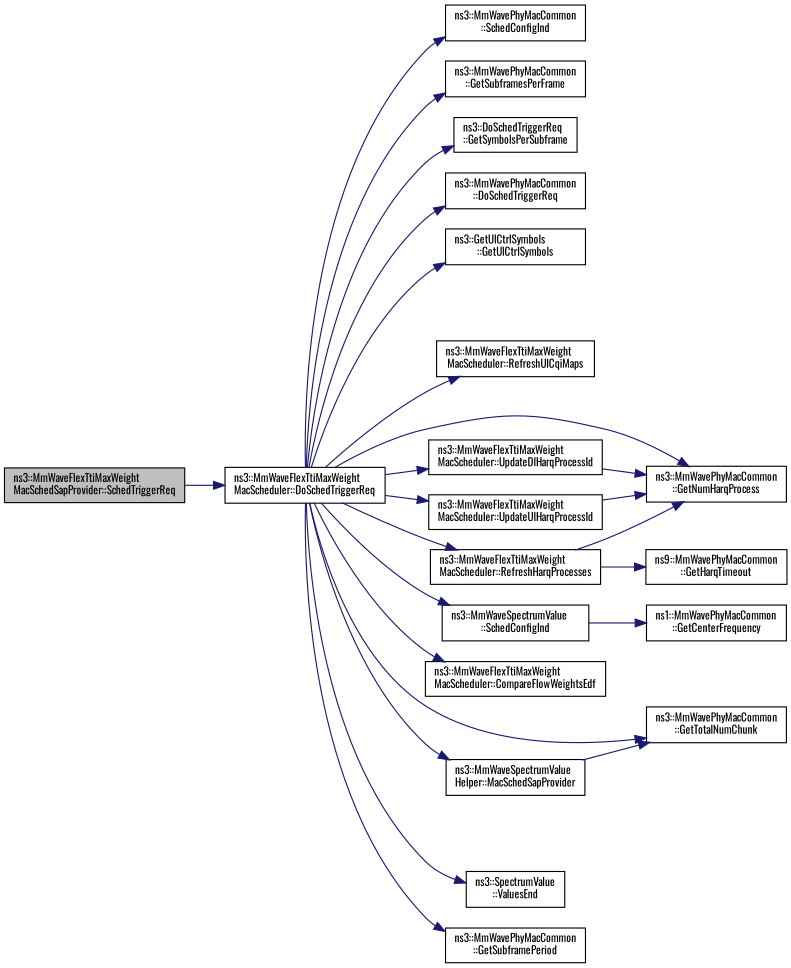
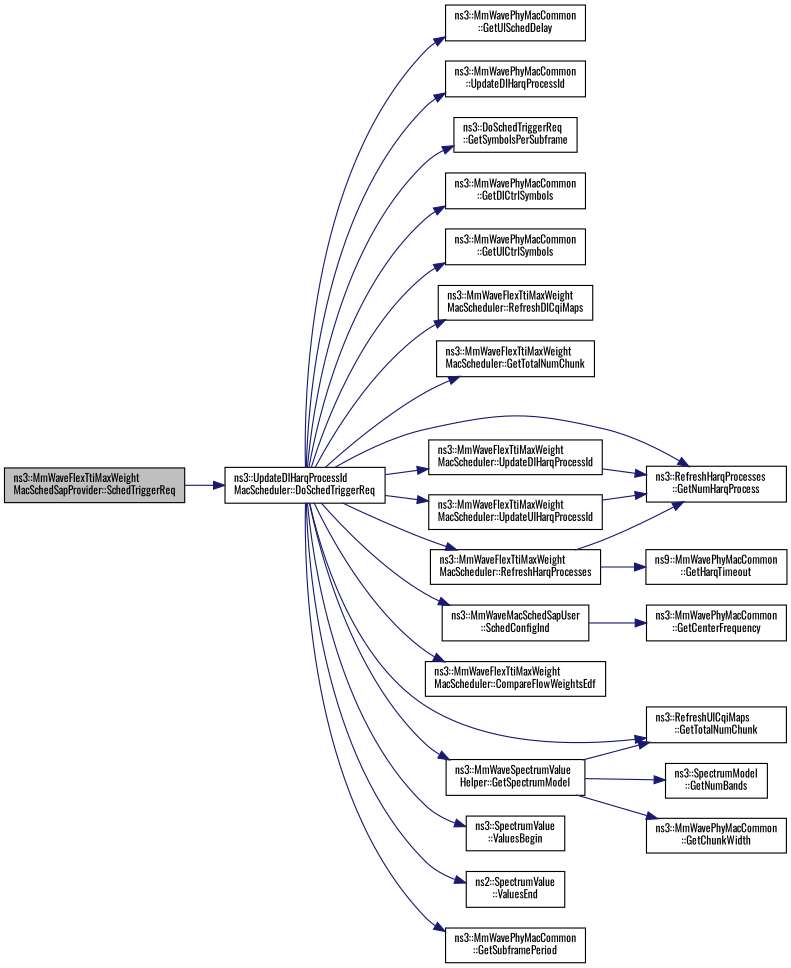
node "ns3::MmWavePhyMacCommon ::SchedConfigInd": label "ns3::MmWavePhyMacCommon ::SchedConfigInd" -> "ns3::MmWavePhyMacCommon ::GetUlSchedDelay"
node "ns3::MmWavePhyMacCommon ::GetSubframesPerFrame": label "ns3::MmWavePhyMacCommon ::GetSubframesPerFrame" -> "ns3::MmWavePhyMacCommon ::UpdateDlHarqProcessId"
node "ns3::MmWavePhyMacCommon ::DoSchedTriggerReq": label "ns3::MmWavePhyMacCommon ::DoSchedTriggerReq" -> "ns3::MmWavePhyMacCommon ::GetDlCtrlSymbols"
node "ns3::GetUlCtrlSymbols ::GetUlCtrlSymbols": label "ns3::GetUlCtrlSymbols ::GetUlCtrlSymbols" -> "ns3::MmWavePhyMacCommon ::GetUlCtrlSymbols"
node "ns3::MmWaveFlexTtiMaxWeight MacScheduler::RefreshDlCqiMaps": added
node "ns3::MmWaveFlexTtiMaxWeight MacScheduler::RefreshUlCqiMaps": label "ns3::MmWaveFlexTtiMaxWeight MacScheduler::RefreshUlCqiMaps" -> "ns3::MmWaveFlexTtiMaxWeight MacScheduler::GetTotalNumChunk"
node "ns3::MmWavePhyMacCommon ::GetNumHarqProcess": label "ns3::MmWavePhyMacCommon ::GetNumHarqProcess" -> "ns3::RefreshHarqProcesses ::GetNumHarqProcess"
node "ns3::MmWaveFlexTtiMaxWeight MacScheduler::DoSchedTriggerReq": label "ns3::MmWaveFlexTtiMaxWeight MacScheduler::DoSchedTriggerReq" -> "ns3::UpdateDlHarqProcessId MacScheduler::DoSchedTriggerReq"
node "ns3::MmWaveSpectrumValue ::SchedConfigInd": label "ns3::MmWaveSpectrumValue ::SchedConfigInd" -> "ns3::MmWaveMacSchedSapUser ::SchedConfigInd"
node "ns1::MmWavePhyMacCommon ::GetCenterFrequency": label "ns1::MmWavePhyMacCommon ::GetCenterFrequency" -> "ns3::MmWavePhyMacCommon ::GetCenterFrequency"
node "ns3::MmWavePhyMacCommon ::GetTotalNumChunk": label "ns3::MmWavePhyMacCommon ::GetTotalNumChunk" -> "ns3::RefreshUlCqiMaps ::GetTotalNumChunk"
node "ns3::MmWaveSpectrumValue Helper::MacSchedSapProvider": label "ns3::MmWaveSpectrumValue Helper::MacSchedSapProvider" -> "ns3::MmWaveSpectrumValue Helper::GetSpectrumModel"
node "ns3::SpectrumModel ::GetNumBands": added
node "ns3::SpectrumValue ::ValuesBegin": added
node "ns3::MmWavePhyMacCommon ::GetChunkWidth": added
node "ns3::SpectrumValue ::ValuesEnd": label "ns3::SpectrumValue ::ValuesEnd" -> "ns2::SpectrumValue ::ValuesEnd"
